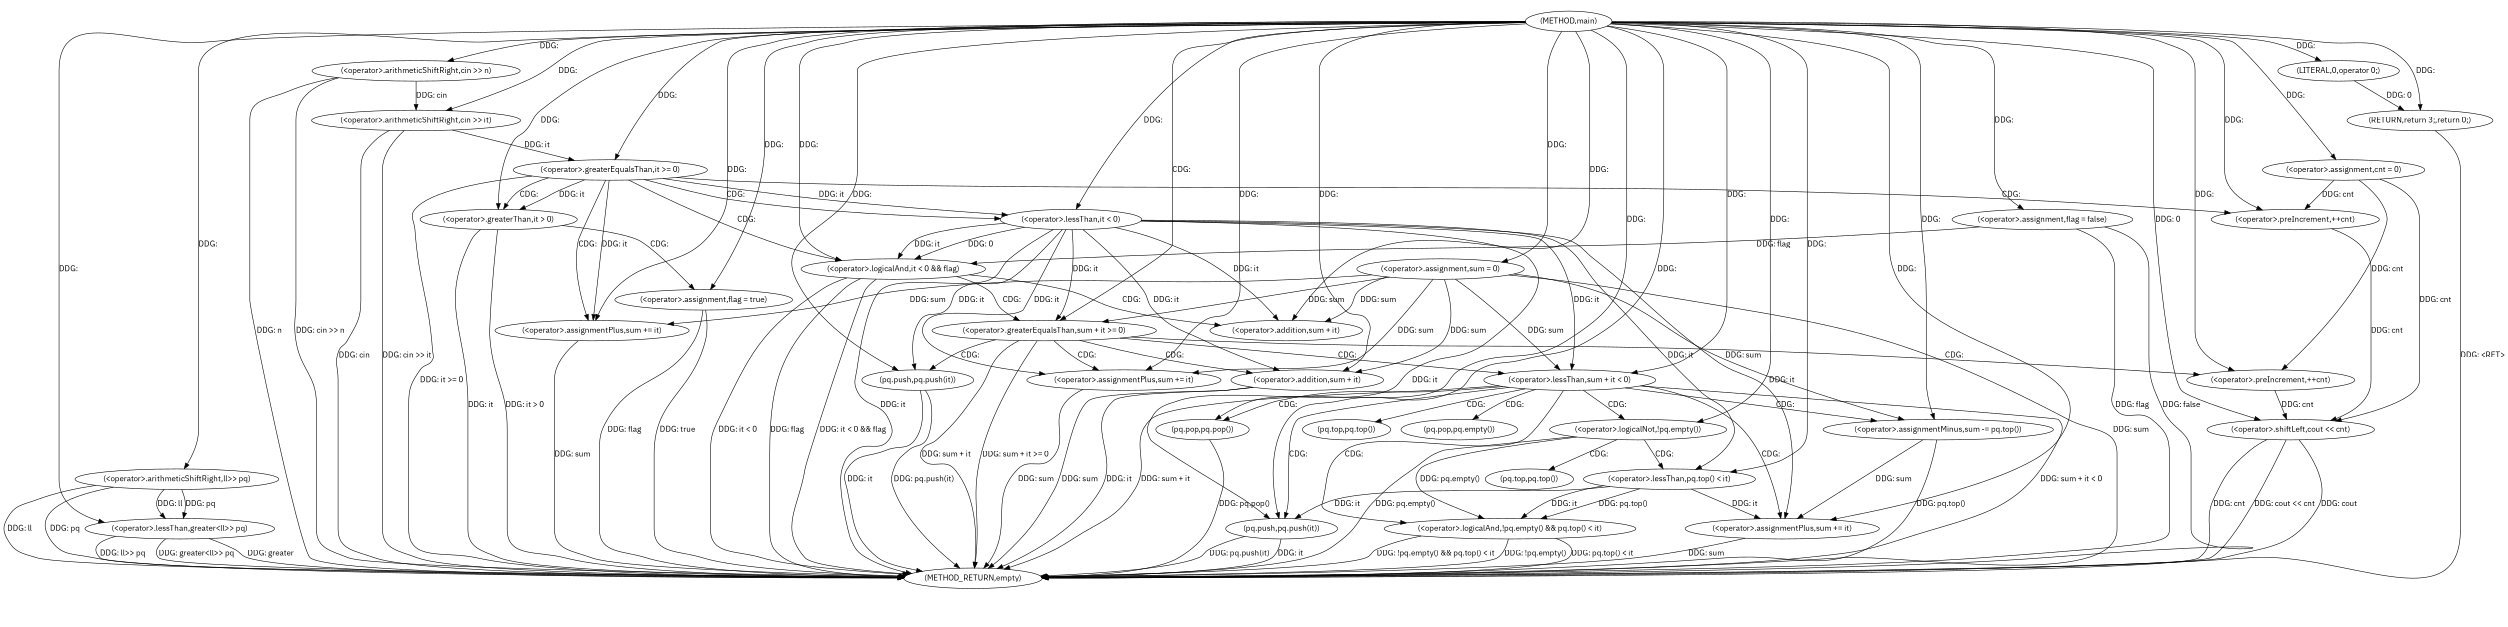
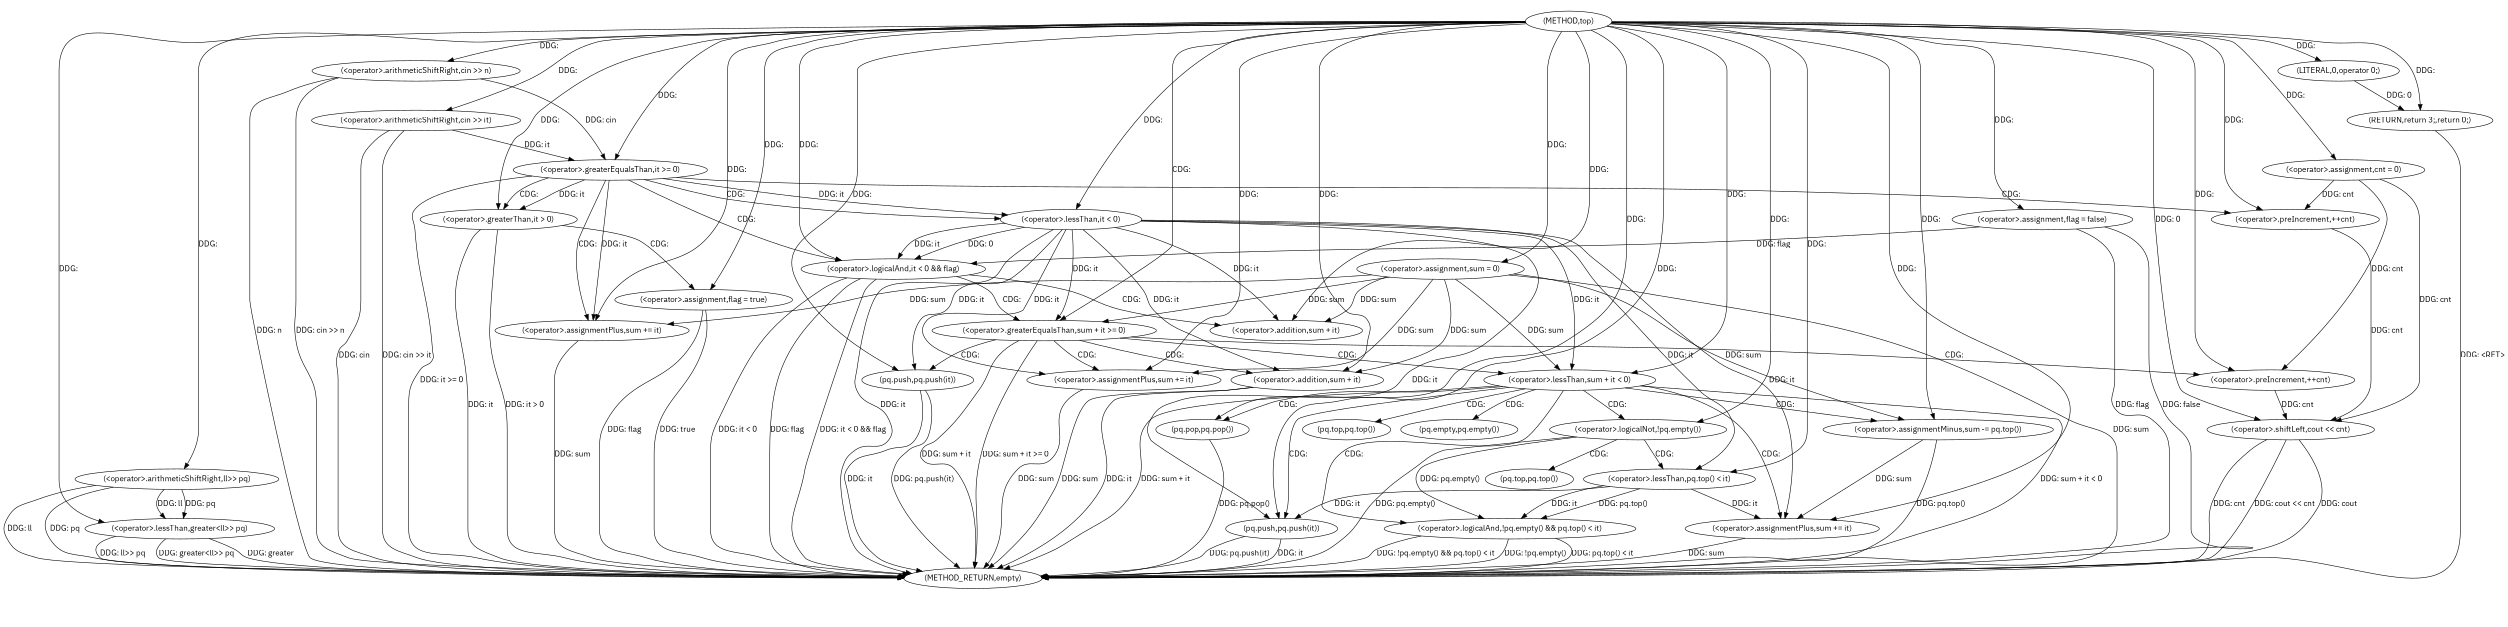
node "(METHOD,main)": label "(METHOD,main)" -> "(METHOD,top)"
edge "(<operator>.arithmeticShiftRight,cin >> n)" -> "(<operator>.arithmeticShiftRight,cin >> it)": now "(<operator>.arithmeticShiftRight,cin >> n)" -> "(<operator>.greaterEqualsThan,it >= 0)"
node "(pq.pop,pq.empty())": label "(pq.pop,pq.empty())" -> "(pq.empty,pq.empty())"
